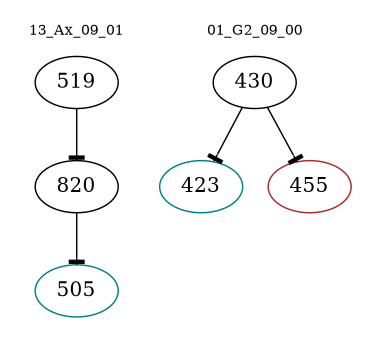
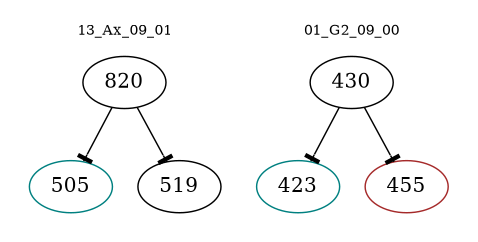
edge "519" -> "820": reversed
